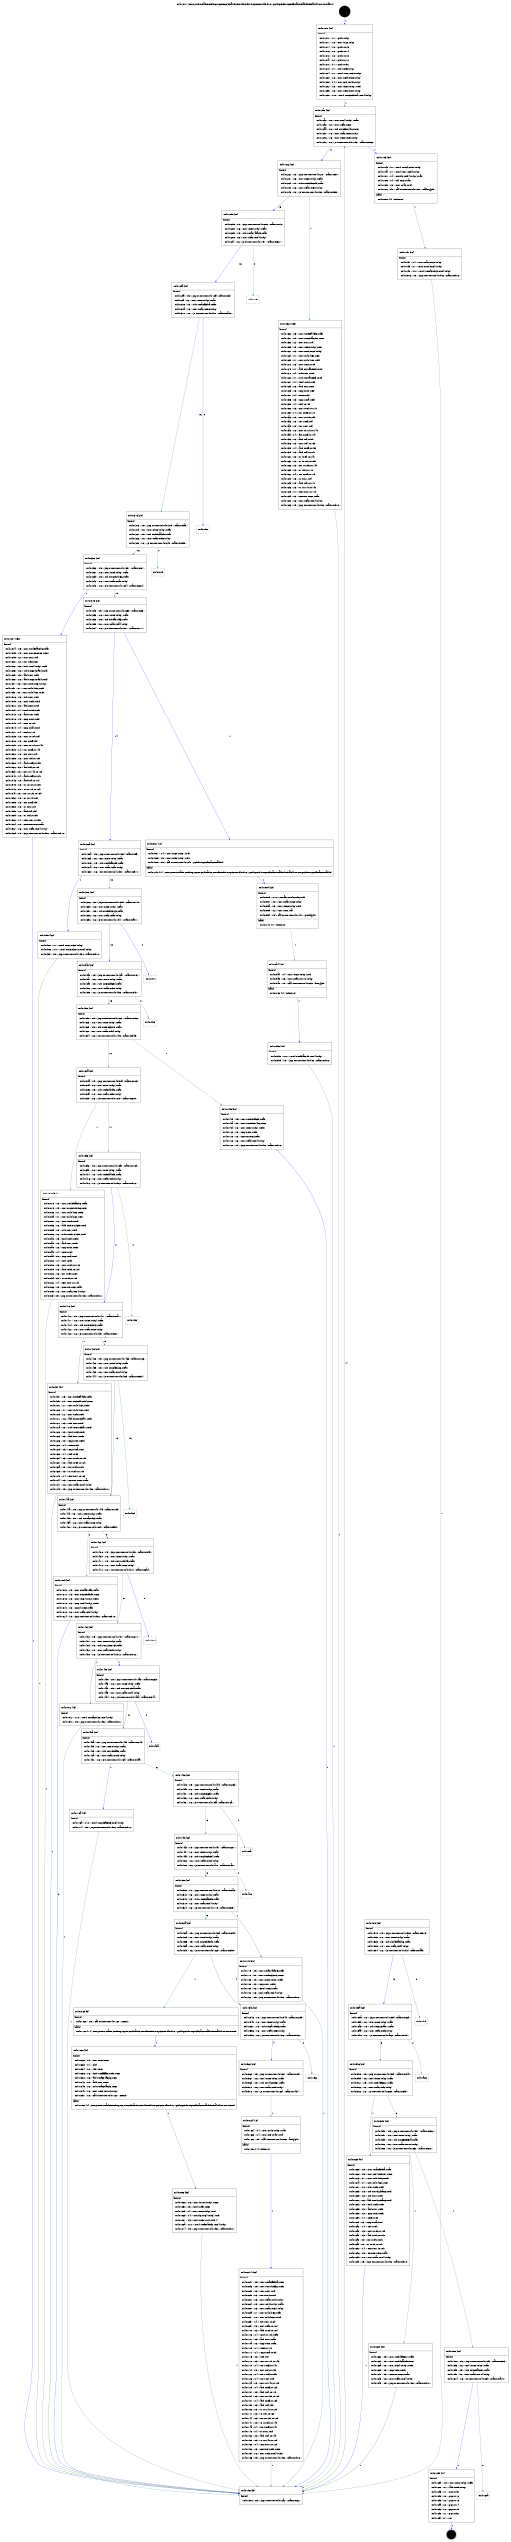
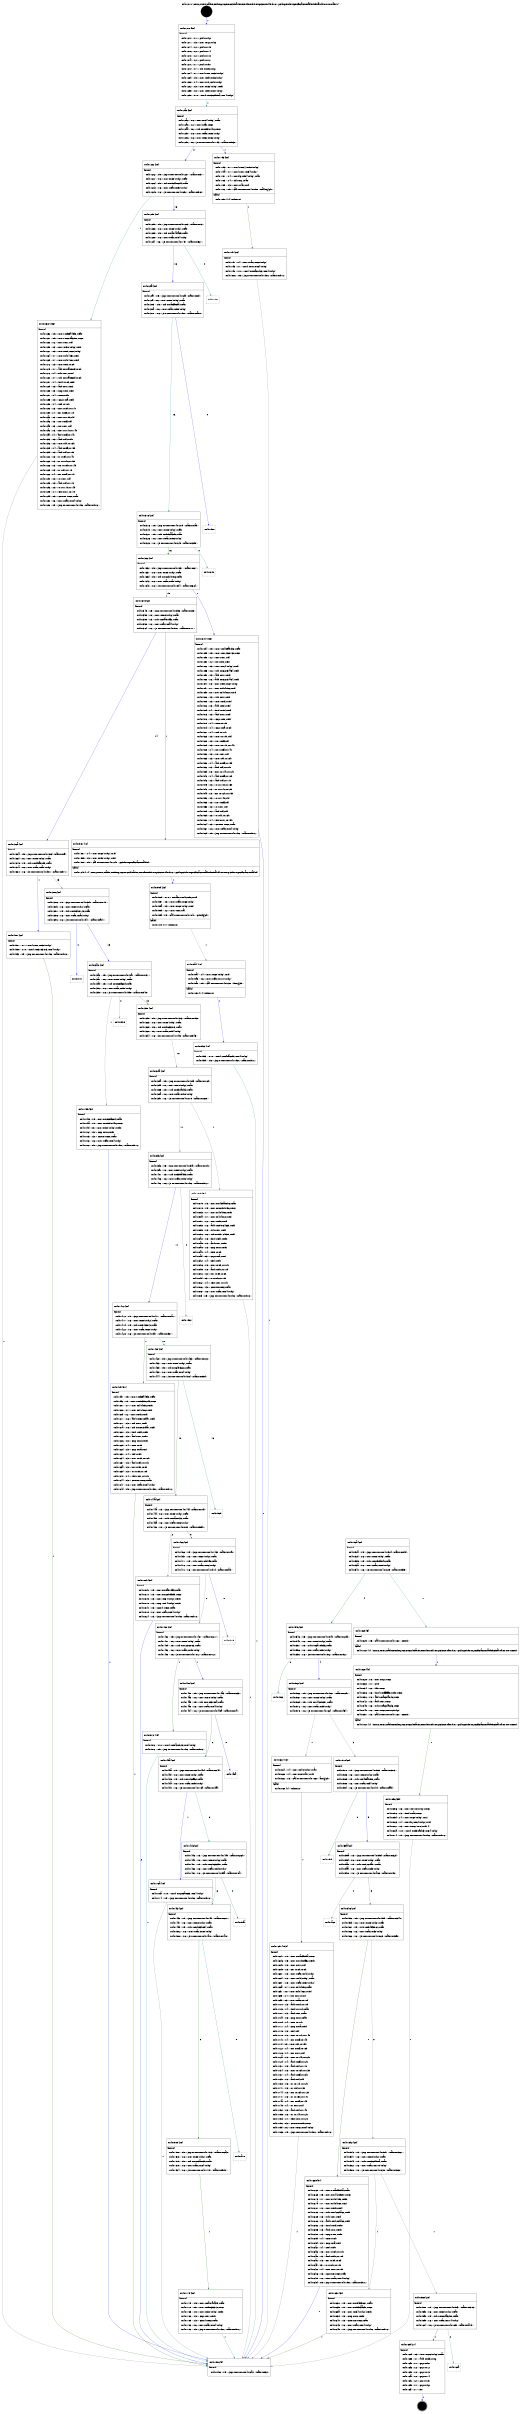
edge "0x4013be [28]" -> "0x4017b5 [30]": now "0x4013a2 [28]" -> "0x4017b5 [30]"
edge "0x401d8c [5]" -> "0x4012a2 [32]": removed, label "17"
edge "0x401562 [28]" -> "0x40157e [28]": added, label "3"
edge "0x40150e [28]" -> "0x40152a [28]": removed, label "5"
